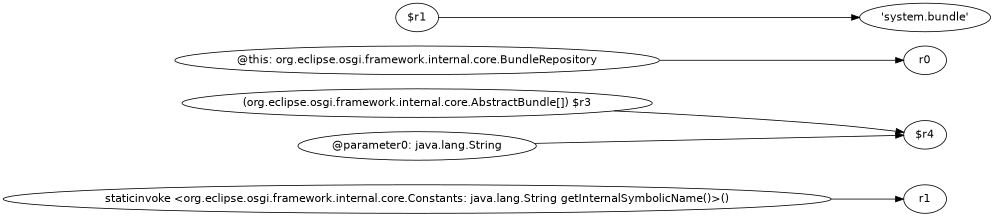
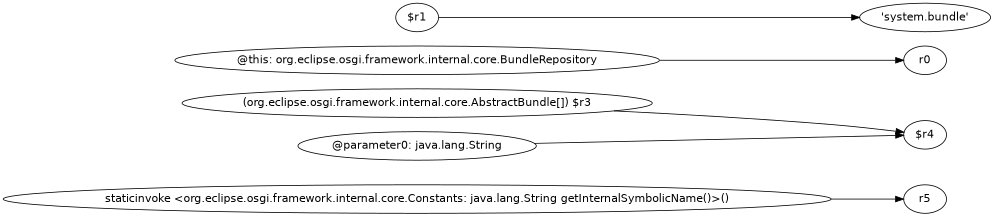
node "r1": label "r1" -> "r5"
